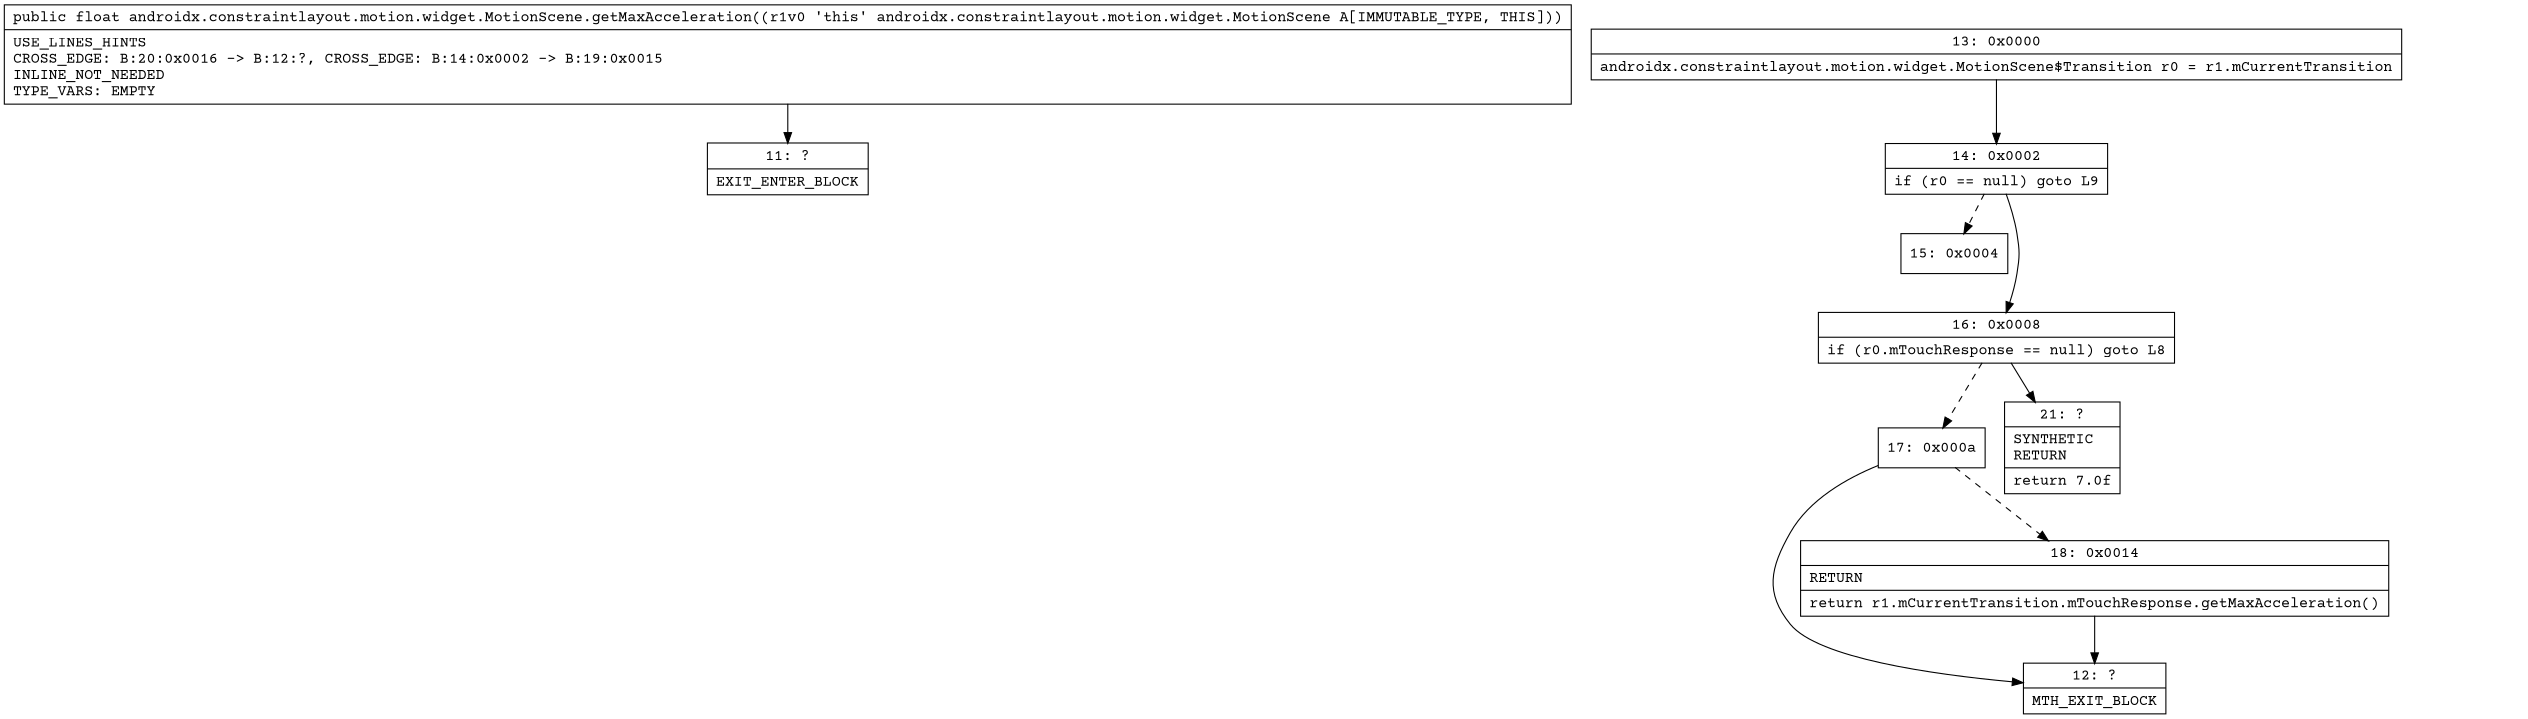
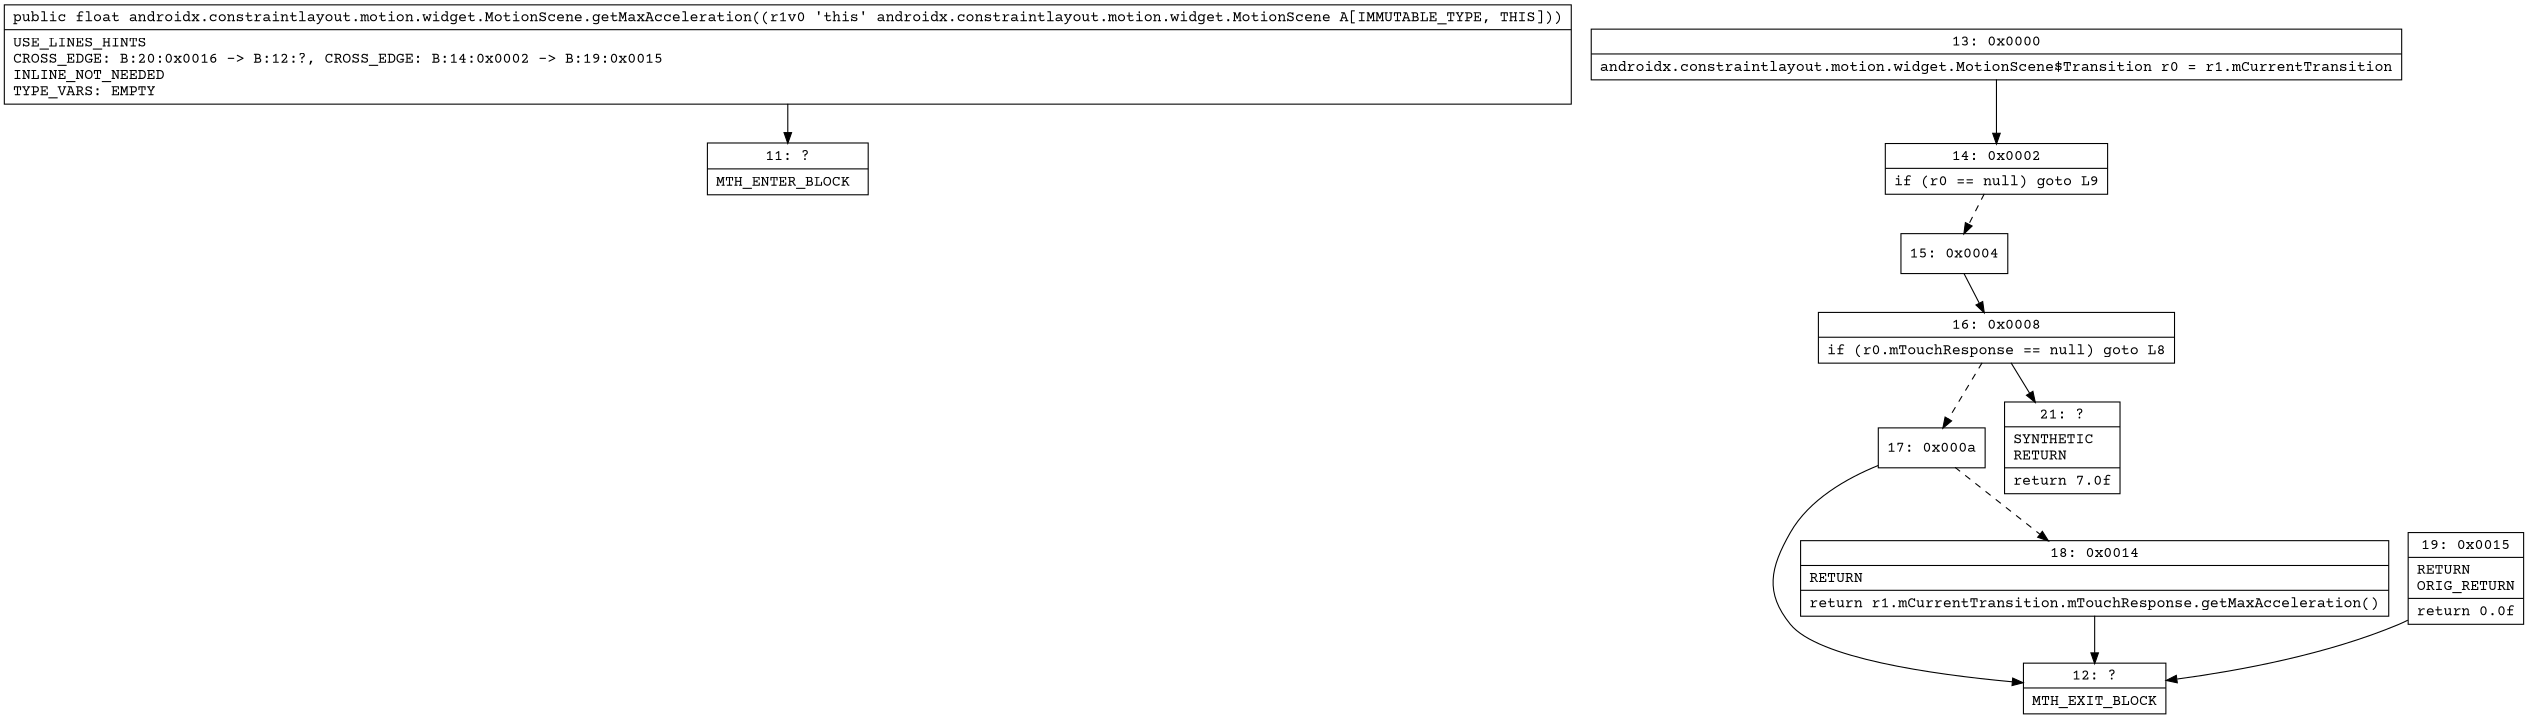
node "11: ?": text "EXIT_ENTER_BLOCK" -> "MTH_ENTER_BLOCK"
edge "14: 0x0002" -> "16: 0x0008": now "15: 0x0004" -> "16: 0x0008"
node "19: 0x0015": added
